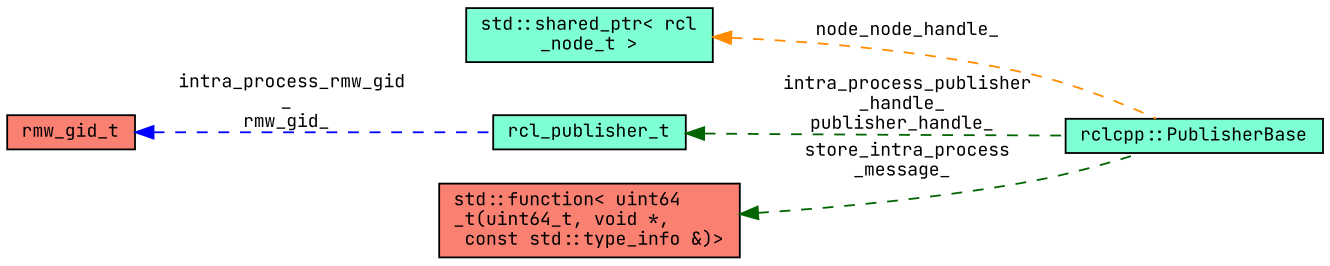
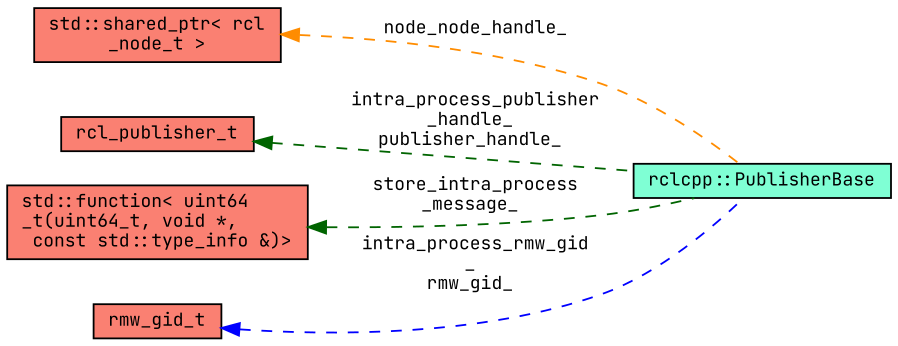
node "std::shared_ptr< rcl _node_t >": fillcolor aquamarine -> salmon
edge "rcl_publisher_t" -> "rmw_gid_t": now "rclcpp::PublisherBase" -> "rmw_gid_t"
node "rcl_publisher_t": fillcolor aquamarine -> salmon
